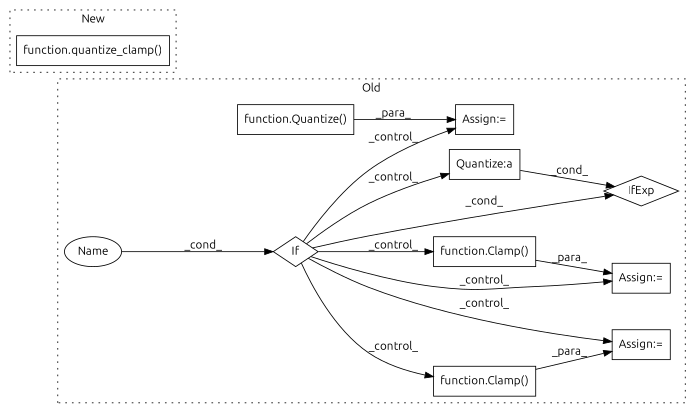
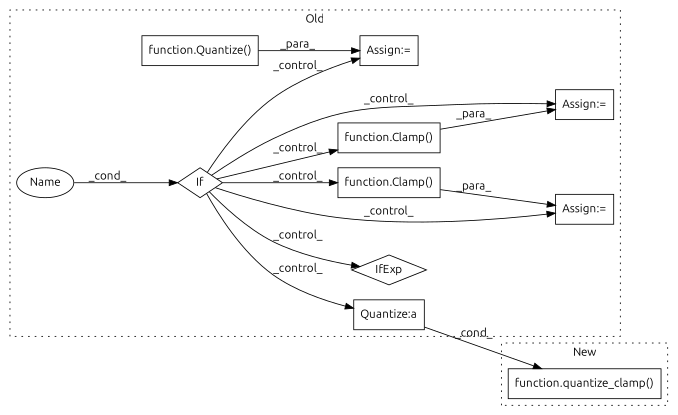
edge "Quantize:a" -> "IfExp": now "Quantize:a" -> "function.quantize_clamp()"
edge "If" -> "IfExp": label "_cond_" -> "_control_"
